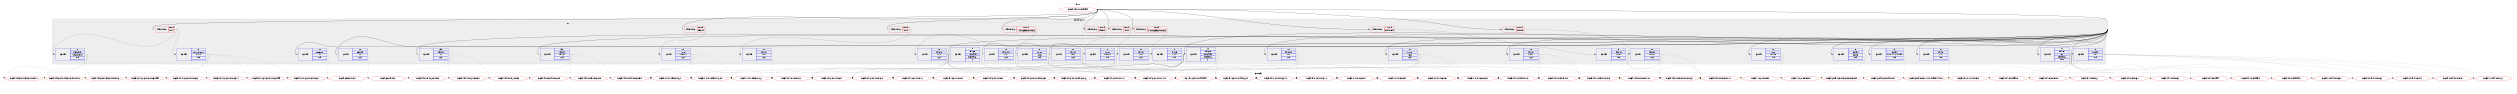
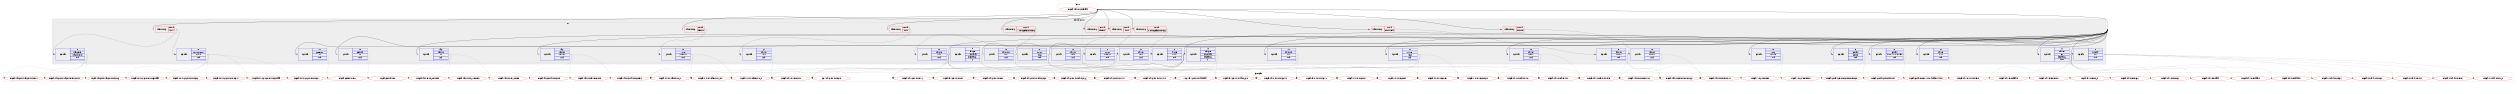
node "portage://dev-lang/python-3.6.10": label "portage://dev-lang/python-3.6.10" -> "pack://dev-lang/python-3.6.10"
node "portage://dev-lang/python-3.7.5-r1": removed
